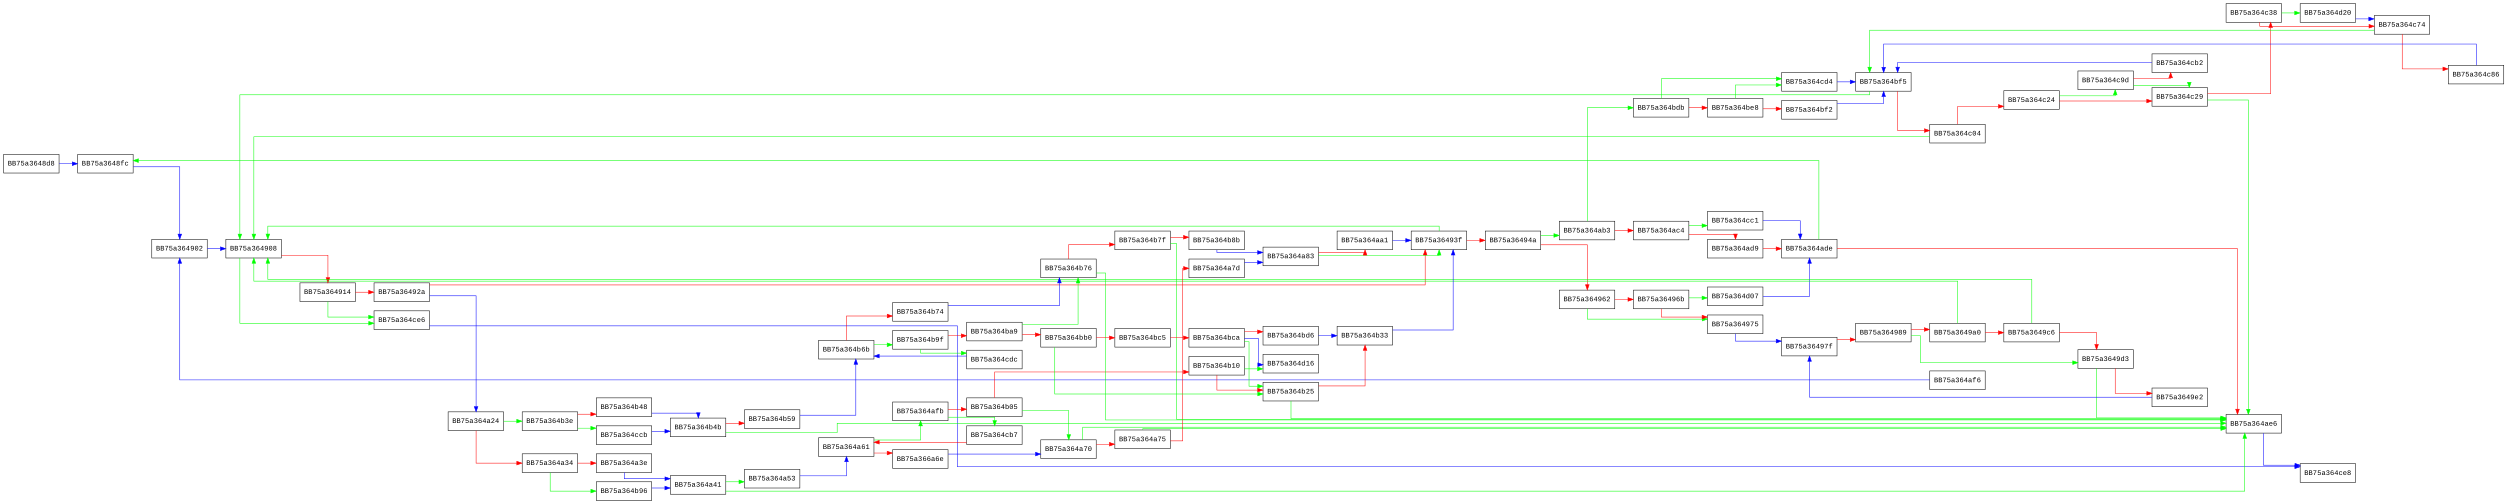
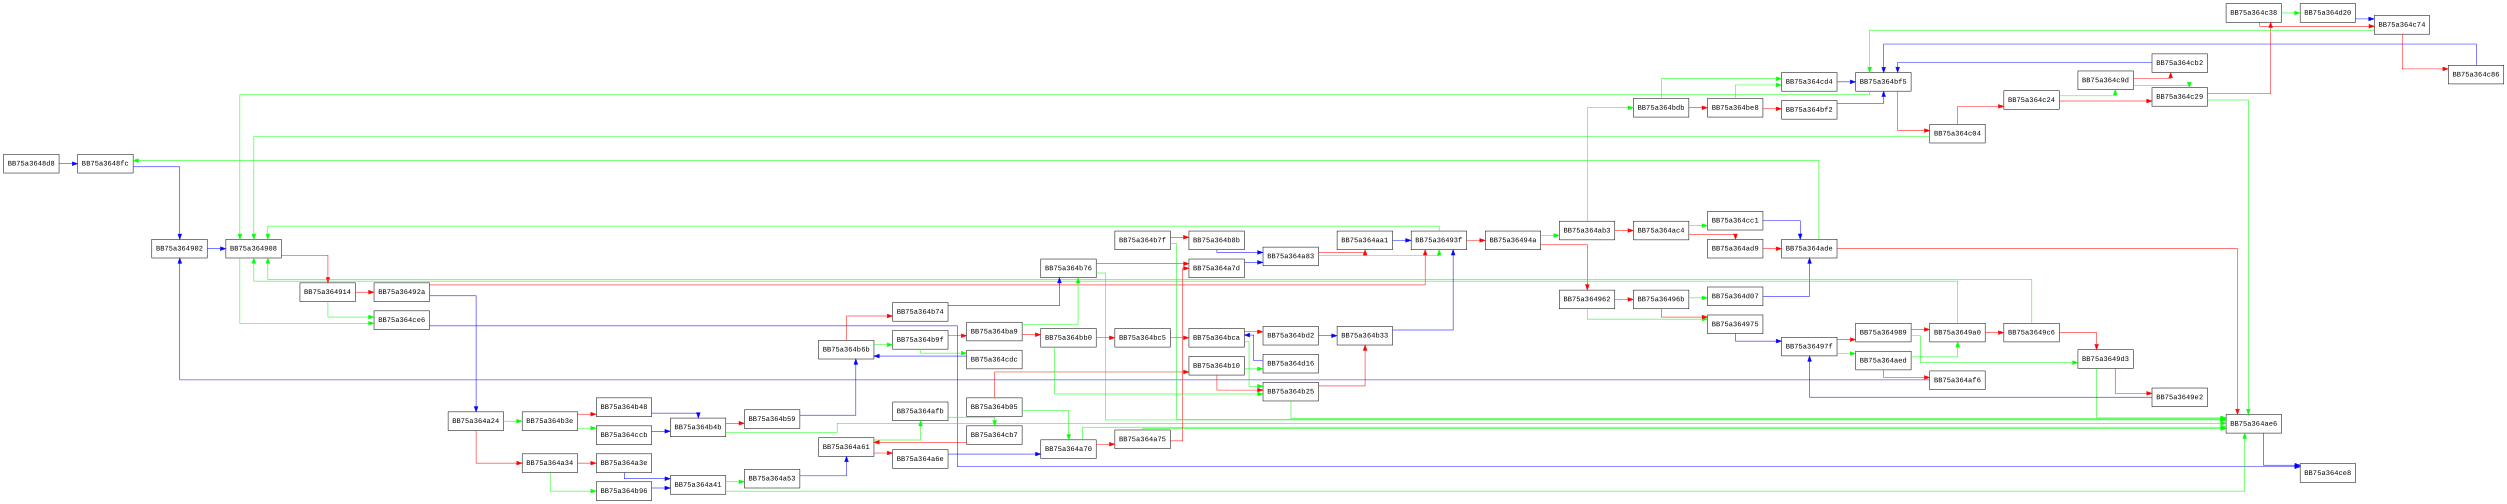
edge "BB75a364b76" -> "BB75a364b7f": now "BB75a364b76" -> "BB75a364a7d"
node "BB75a364bd6": label "BB75a364bd6" -> "BB75a364bd2"
edge "BB75a364bca" -> "BB75a364d16": reversed
node "BB75a364aed": added
edge "BB75a364afb" -> "BB75a364b05": removed
node "BB75a366a6e": label "BB75a366a6e" -> "BB75a364a6e"
